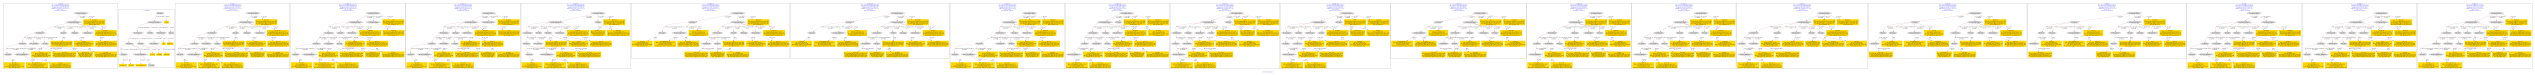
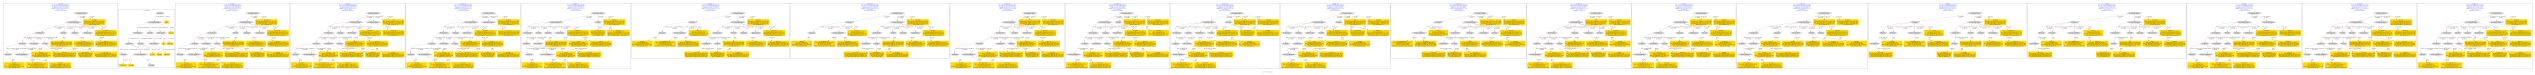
node "object_uri": fillcolor lightgray -> gold
node "artist_appellation_uri": removed
